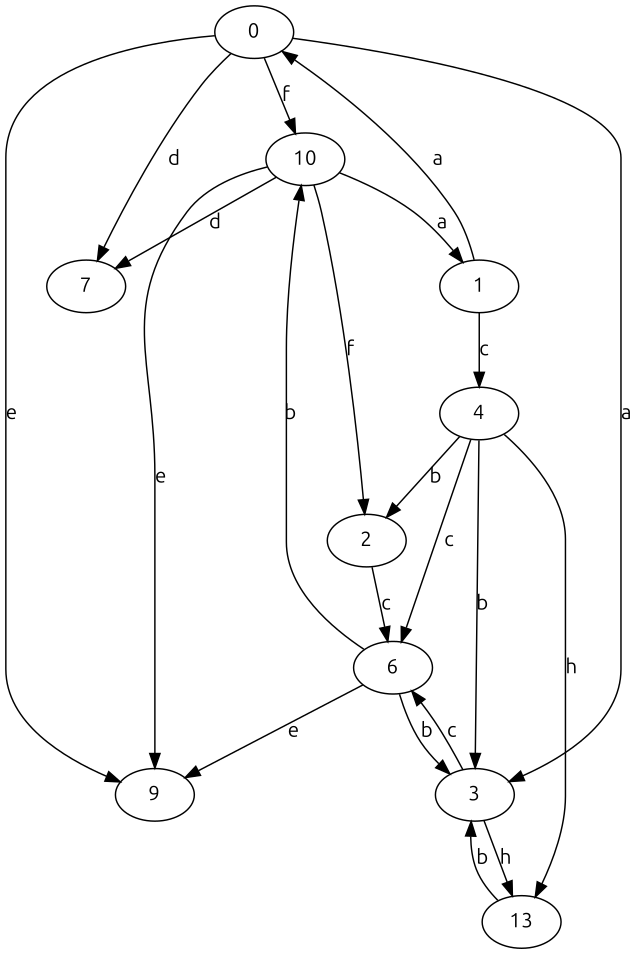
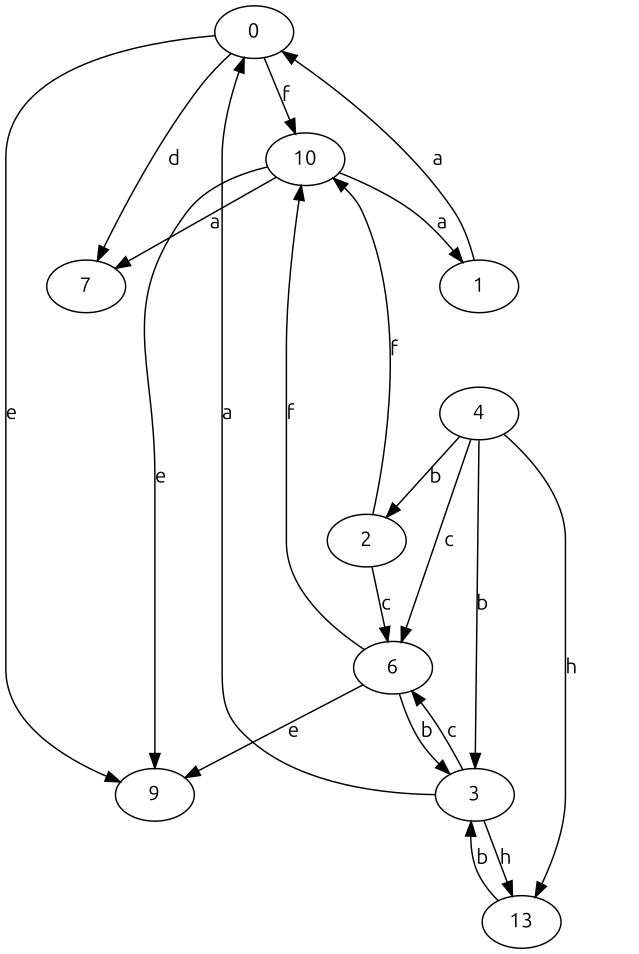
edge "10" -> "7": label "d" -> "a"
edge "0" -> "3": reversed
edge "10" -> "2": reversed
edge "1" -> "4": removed, label "c"
edge "6" -> "10": label "b" -> "f"
